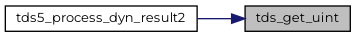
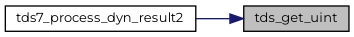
node "tds5_process_dyn_result2": label "tds5_process_dyn_result2" -> "tds7_process_dyn_result2"
